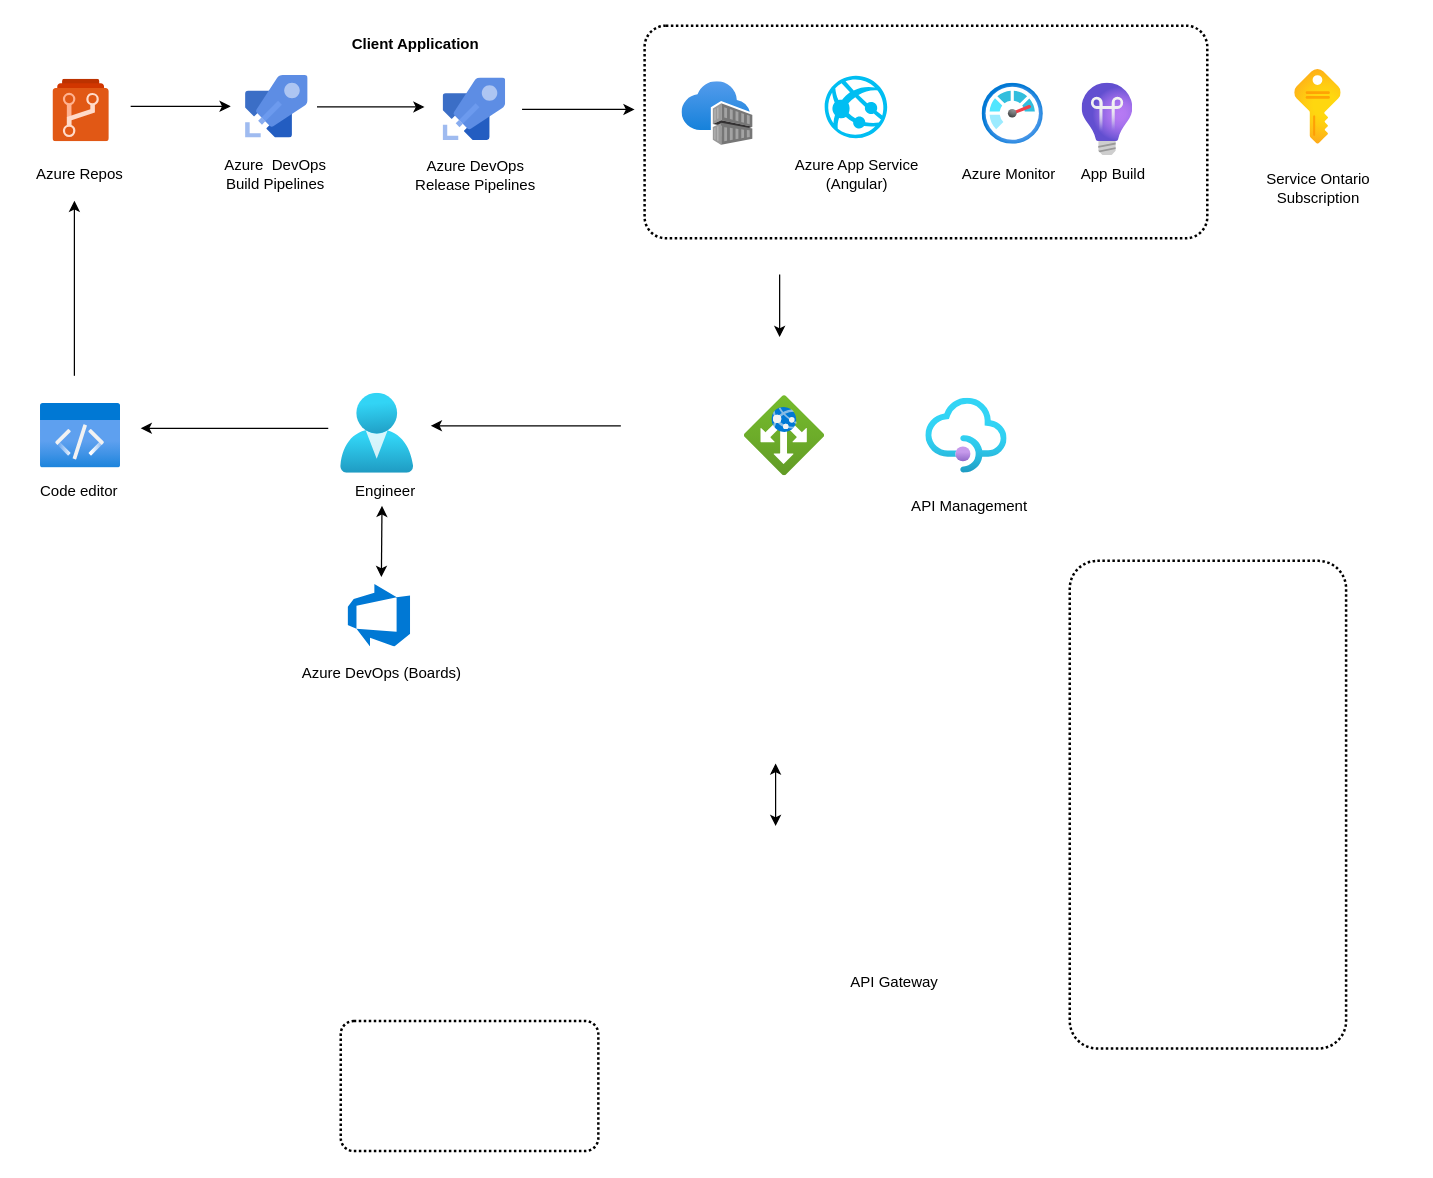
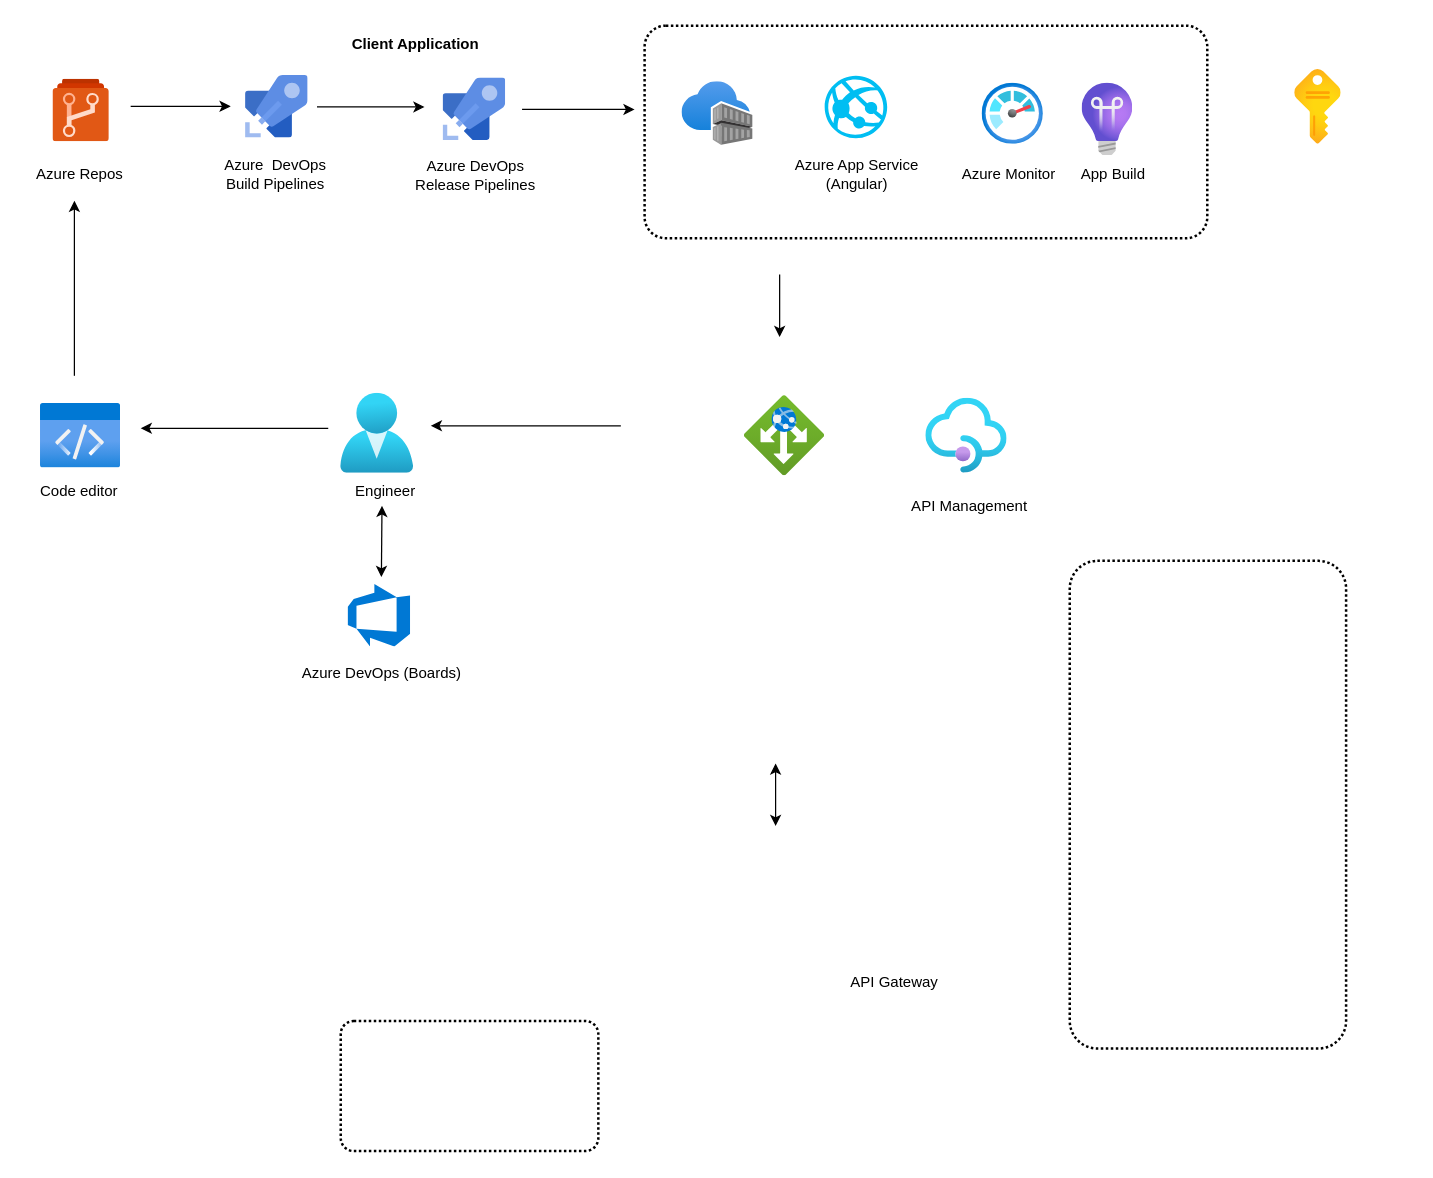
node "Service Ontario Subscription": removed
